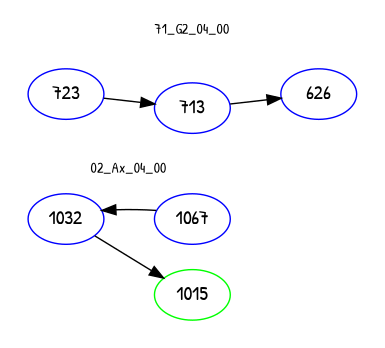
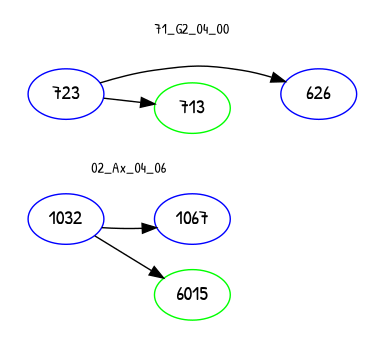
edge "713" -> "626": now "723" -> "626"
node "713": color blue -> green
cluster "02_Ax_04_00": label "02_Ax_04_00" -> "02_Ax_04_06"
edge "1067" -> "1032": reversed
node "1015": label "1015" -> "6015"
